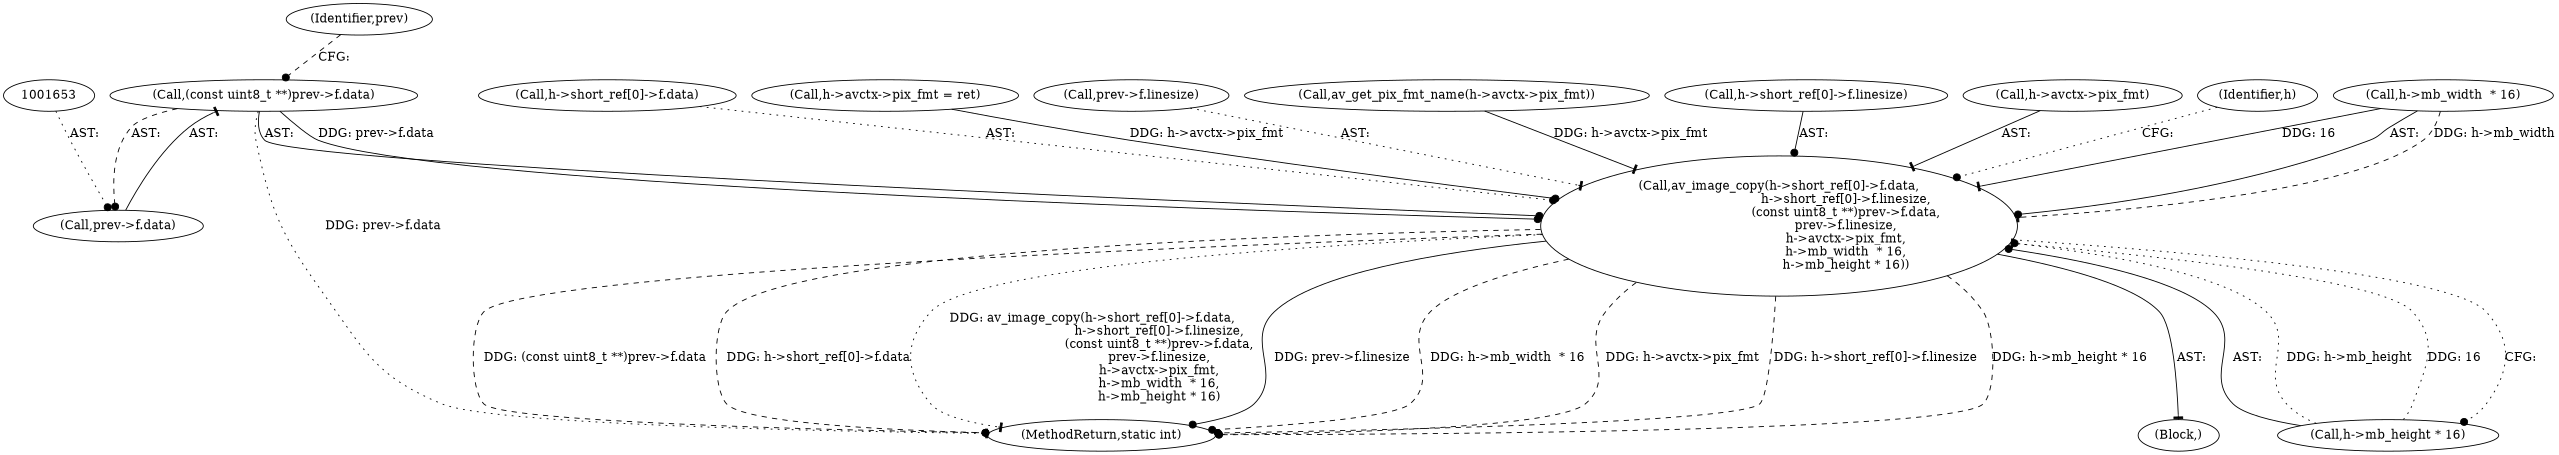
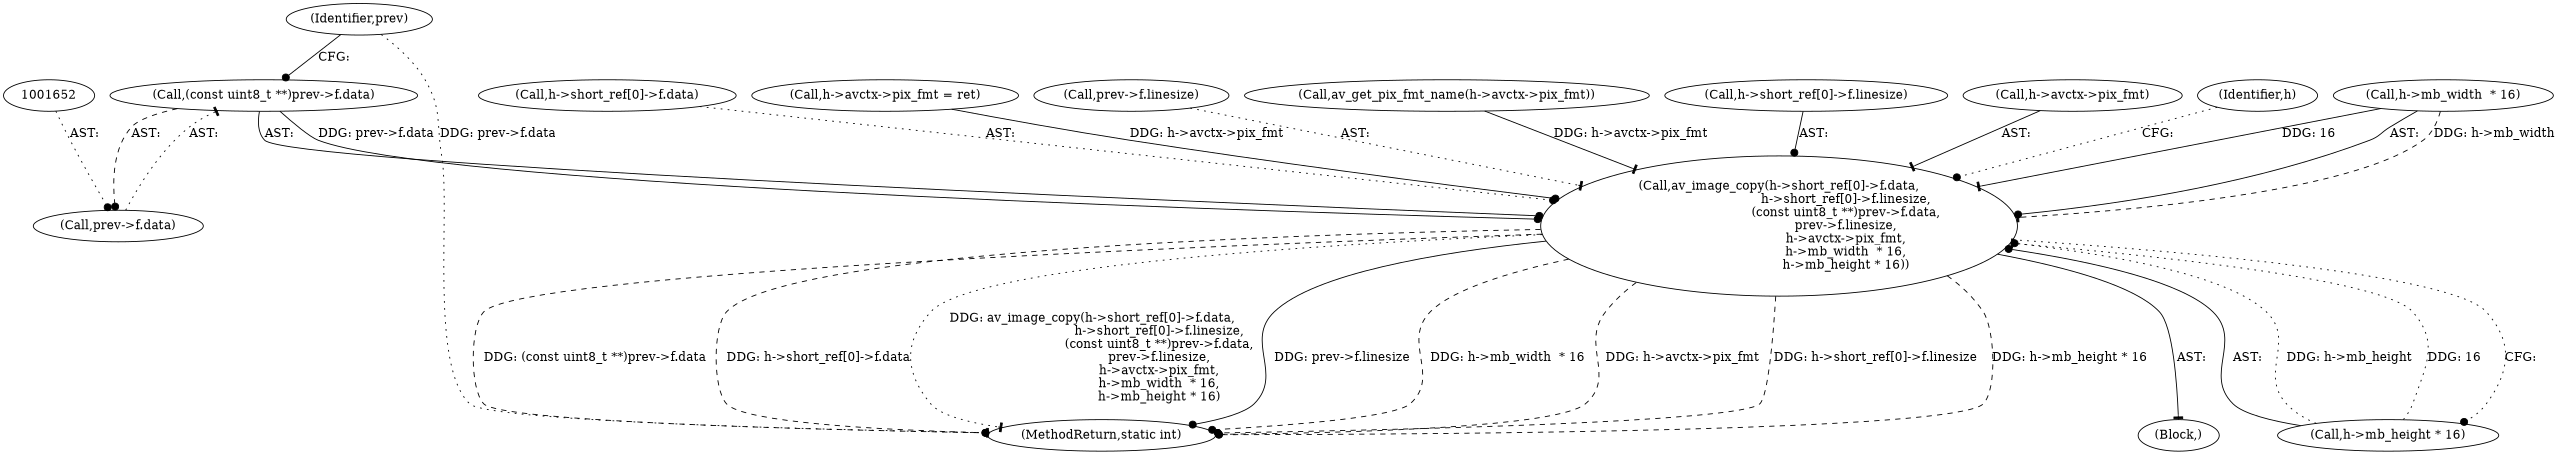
edge "(Identifier,prev)" -> "(Call,(const uint8_t **)prev->f.data)": style dashed -> solid
node "1001653": label "1001653" -> "1001652"
edge "(Call,prev->f.data)" -> "(Call,(const uint8_t **)prev->f.data)": style solid -> dotted
edge "(Call,(const uint8_t **)prev->f.data)" -> "(MethodReturn,static int)": now "(Identifier,prev)" -> "(MethodReturn,static int)"
